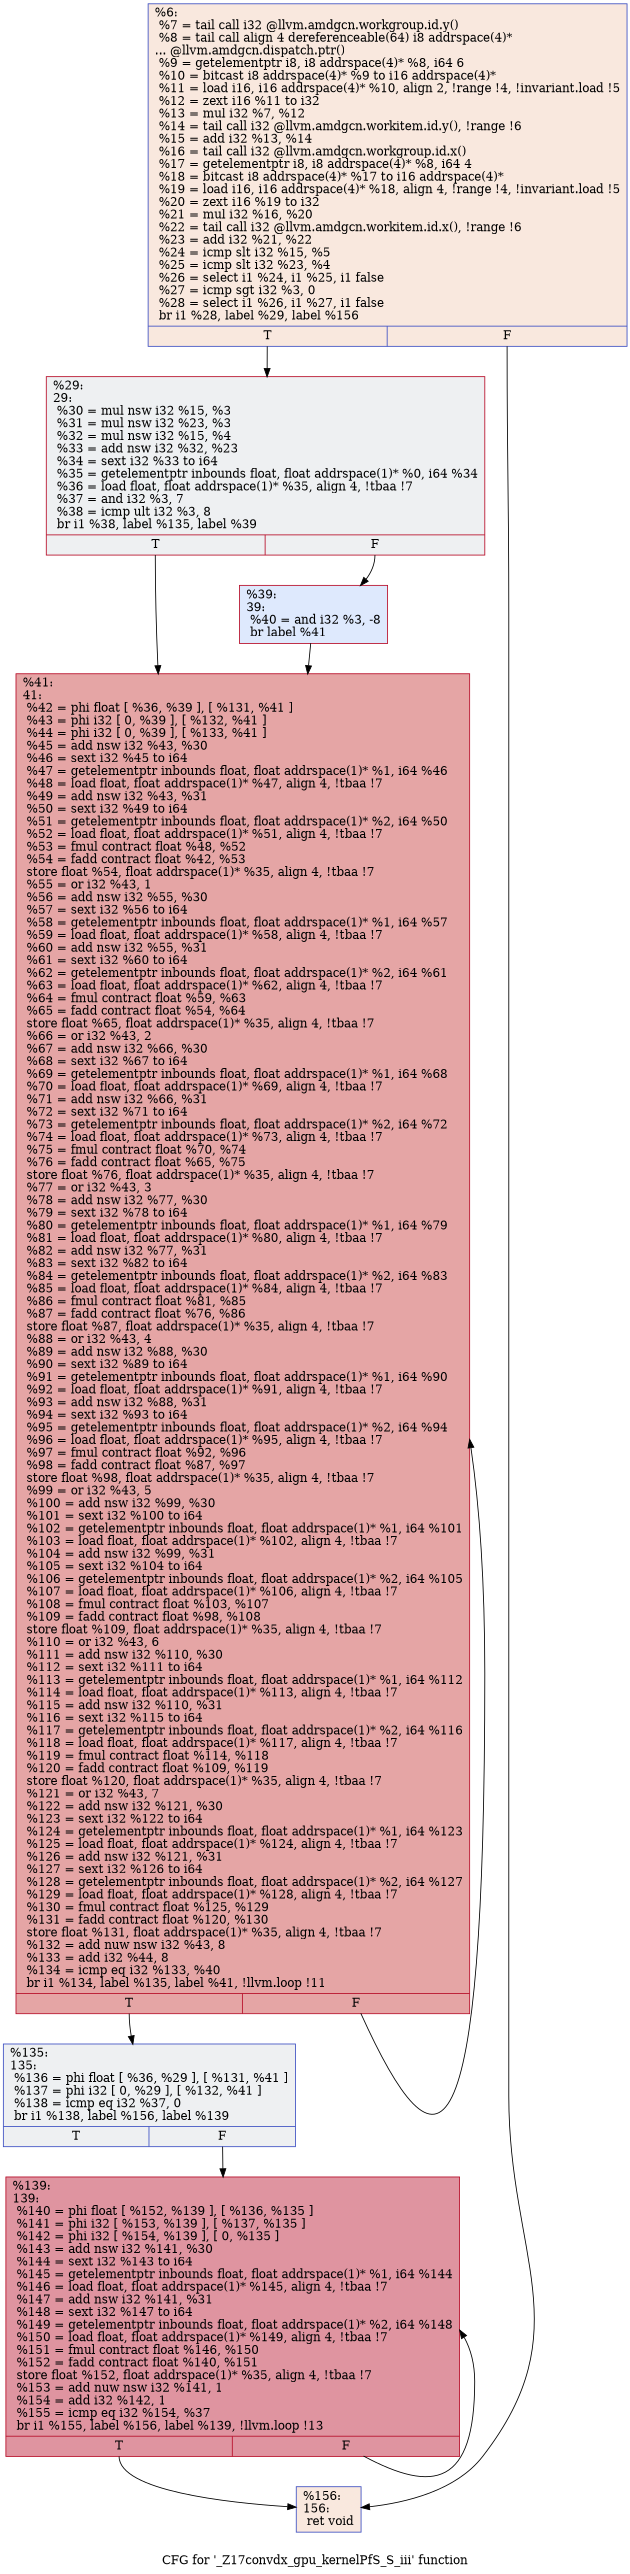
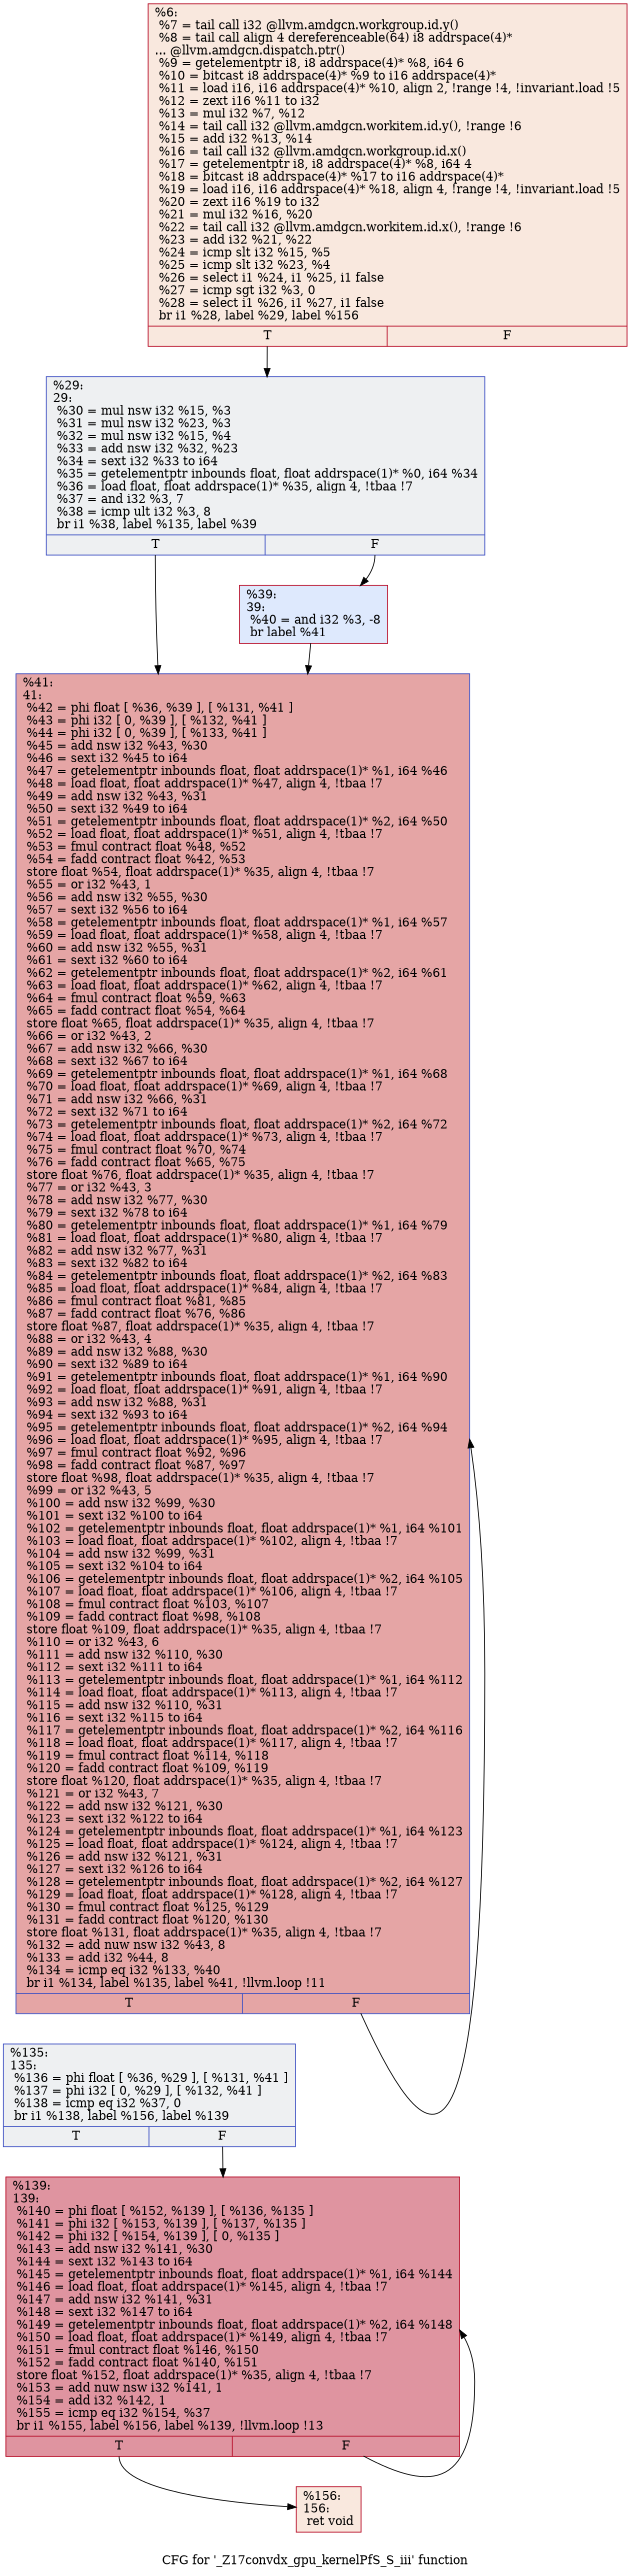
node "%6:": color #3d50c3ff -> #b70d28ff
node "%29:": color #b70d28ff -> #3d50c3ff
node "%41:": color #b70d28ff -> #3d50c3ff
edge "%6:" -> "%156:": removed
edge "%41:" -> "%135:": removed
node "%156:": color #3d50c3ff -> #b70d28ff
